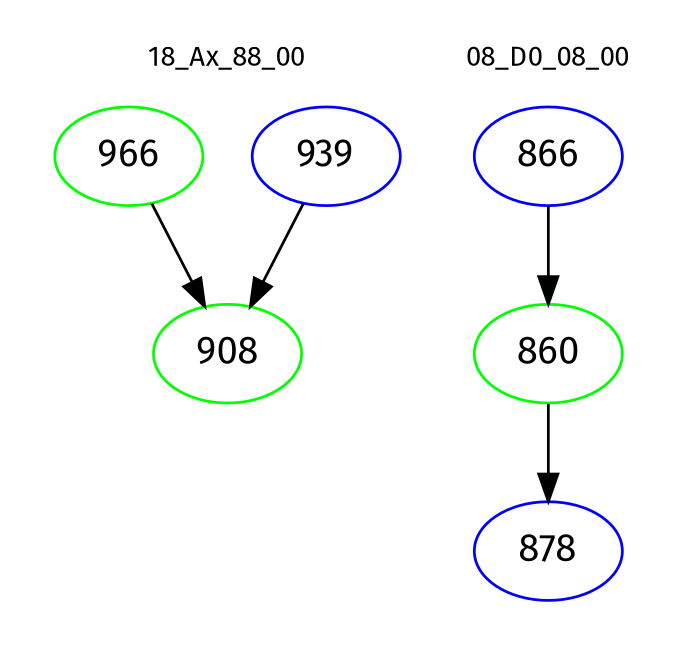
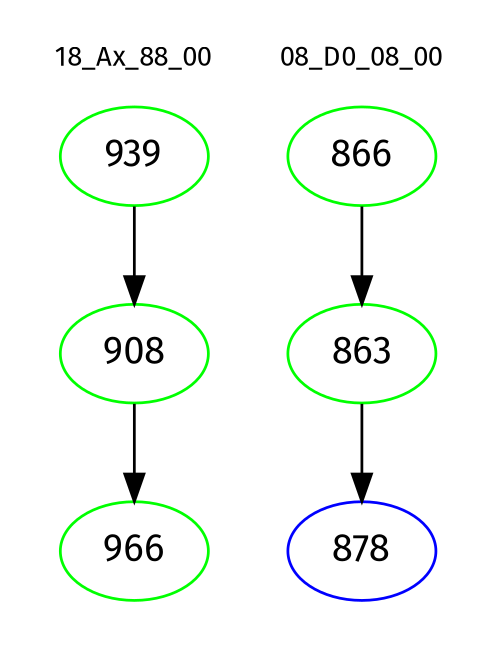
node "939": color blue -> green
node "866": color blue -> green
edge "966" -> "908": reversed
node "860": label "860" -> "863"
